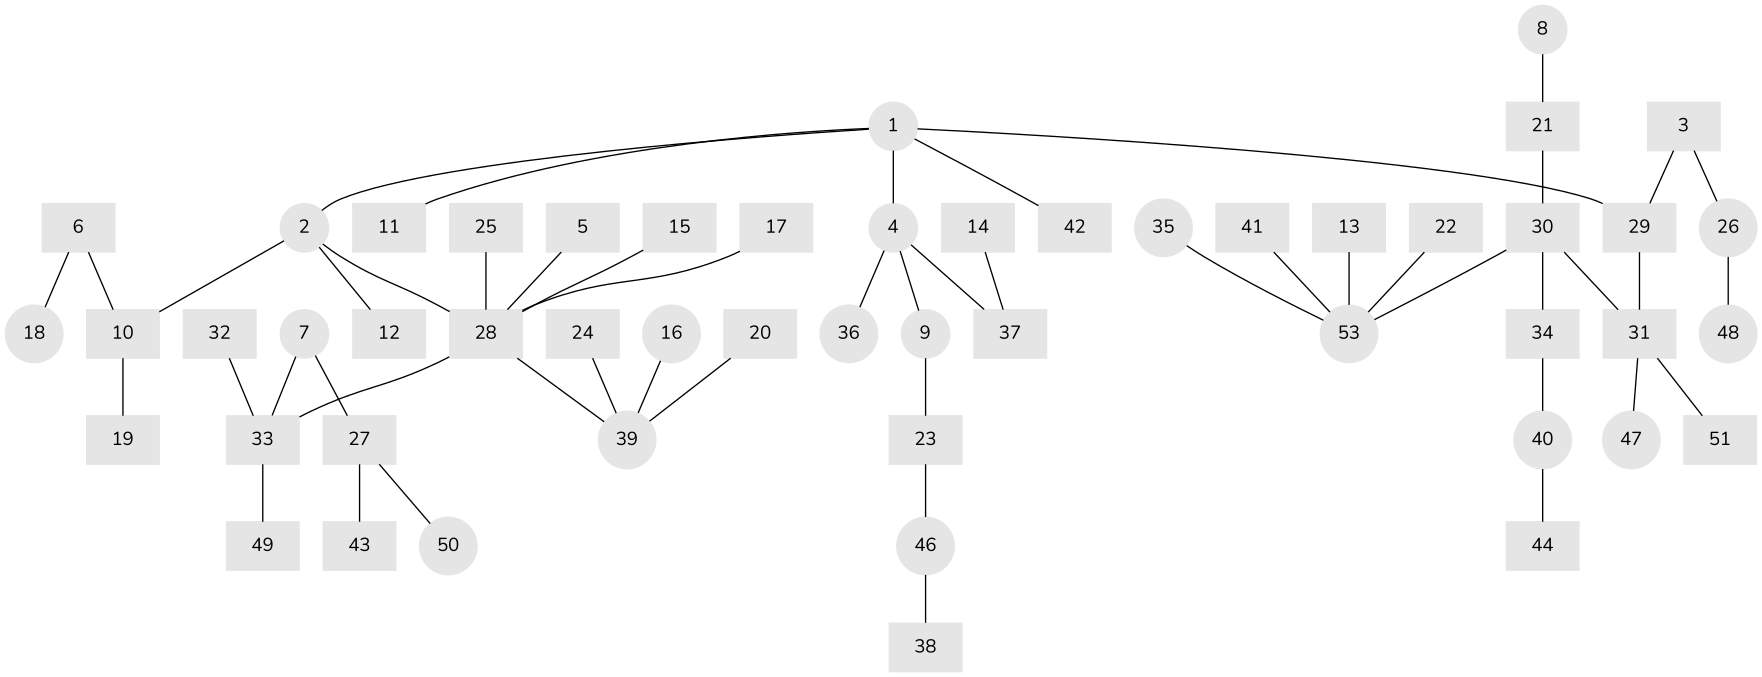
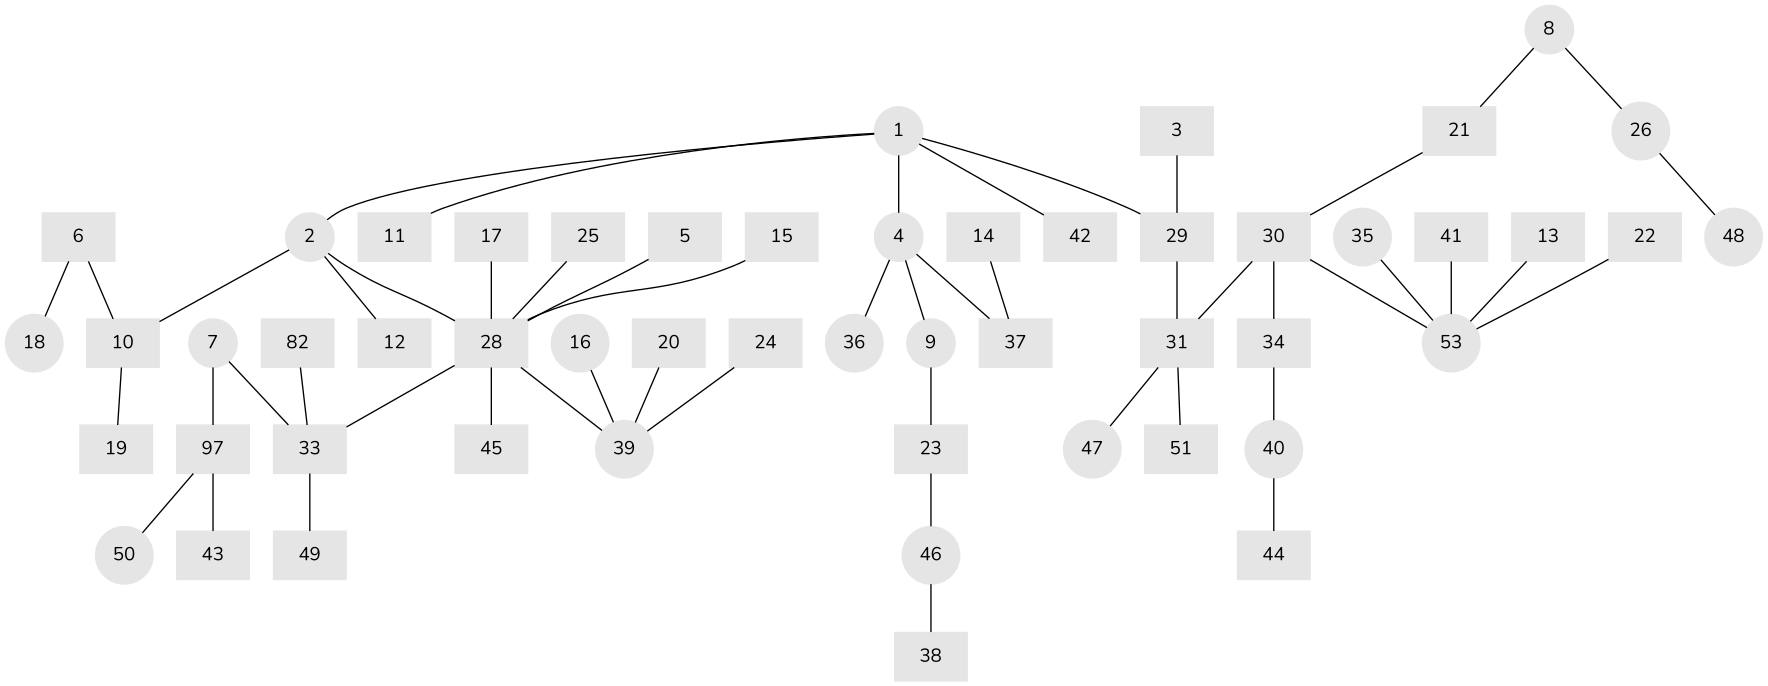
edge "3" -- "26": now "8" -- "26"
node "32": label "32" -> "82"
node "27": label "27" -> "97"
node "45": added
